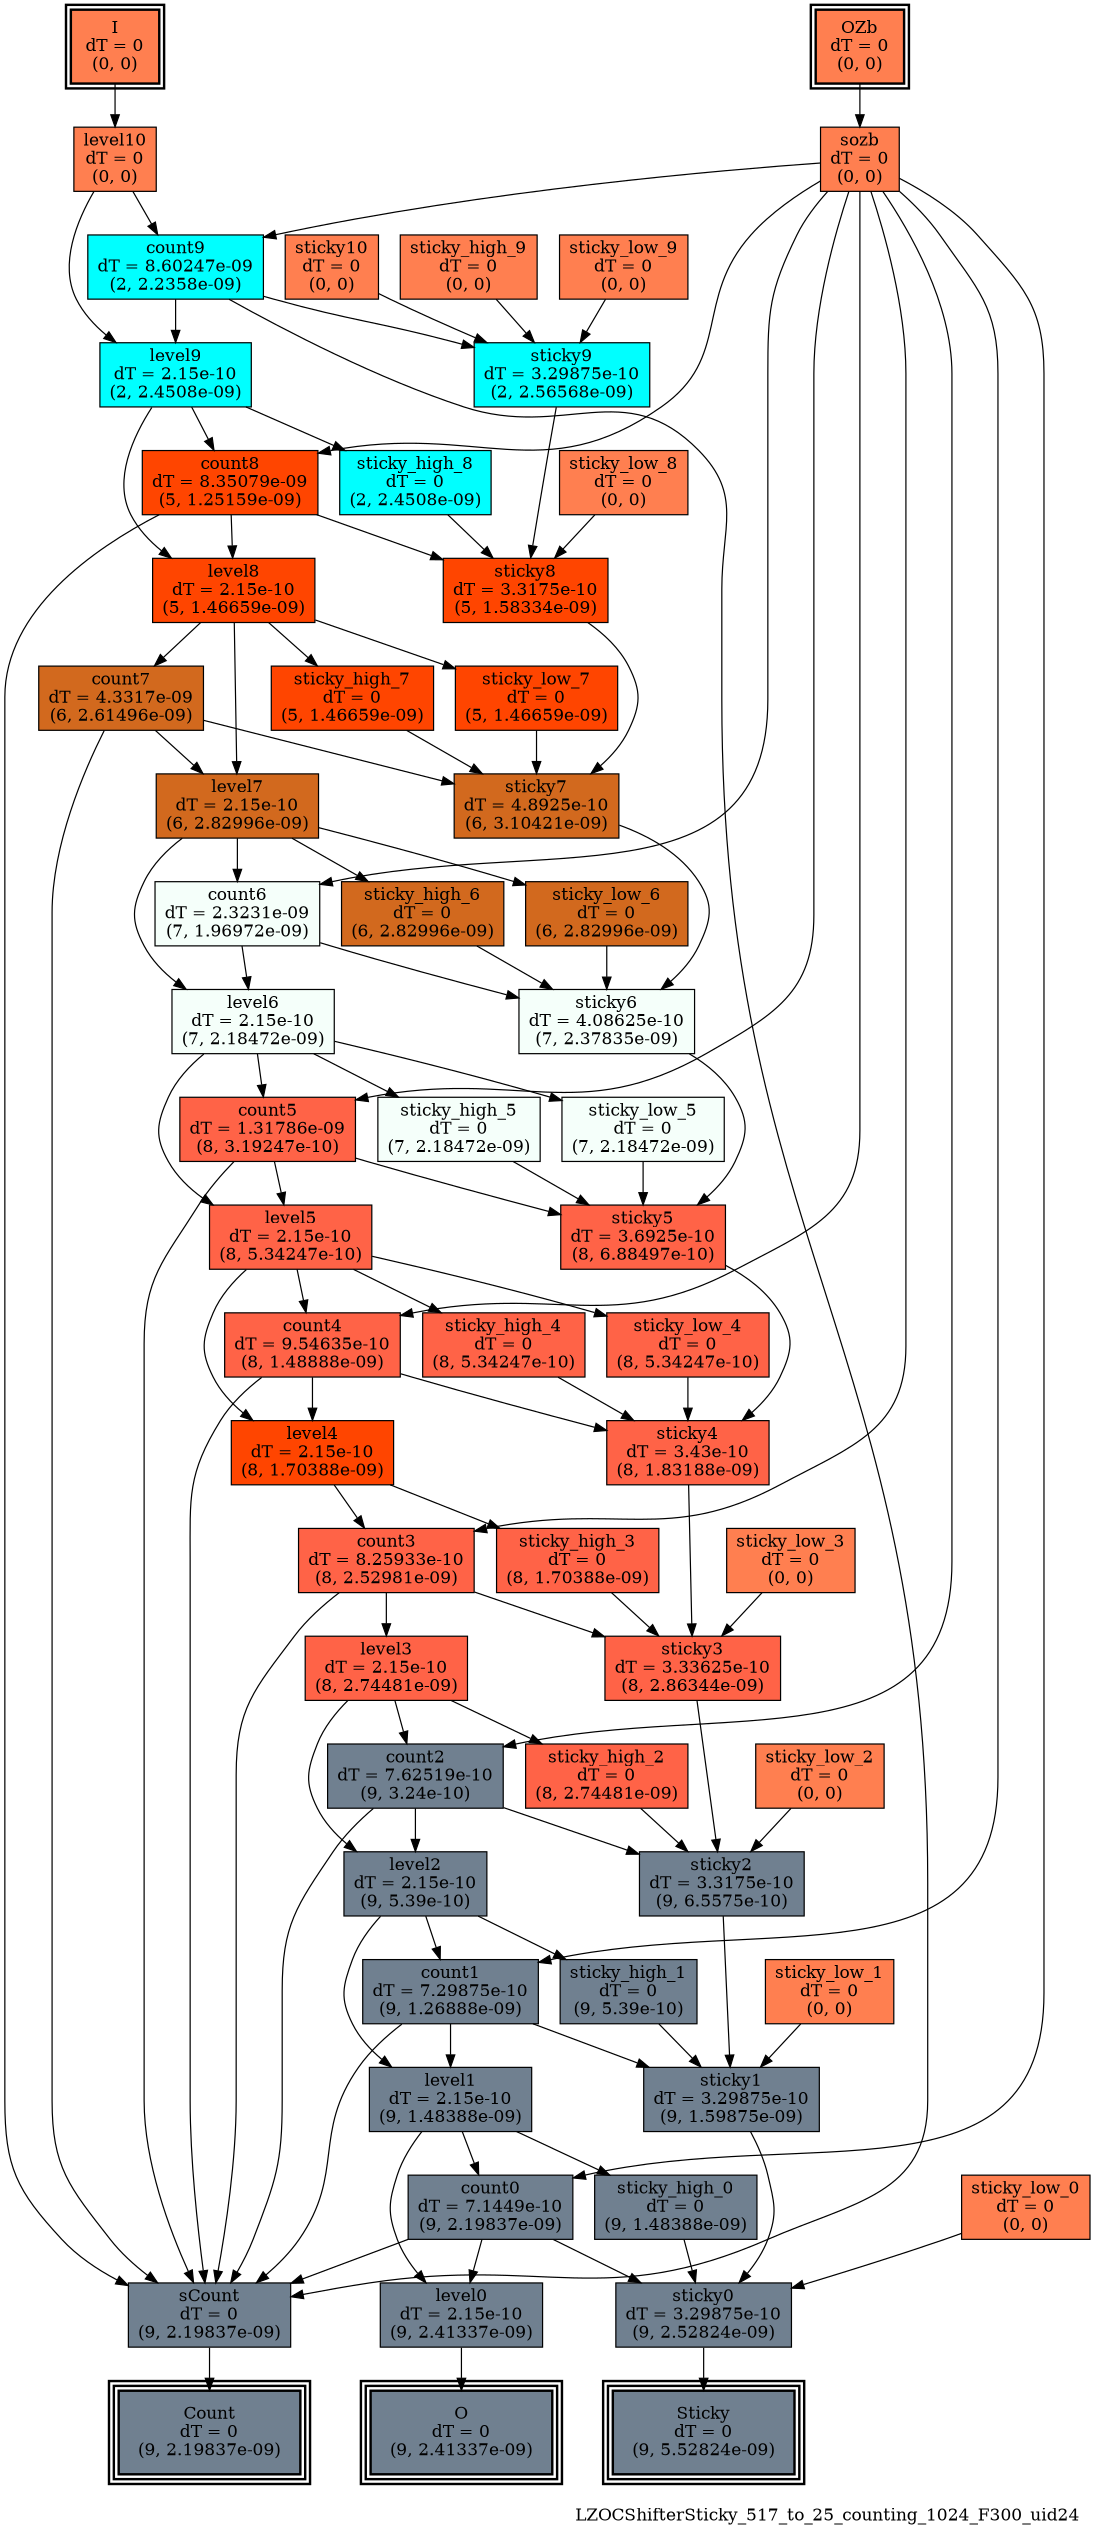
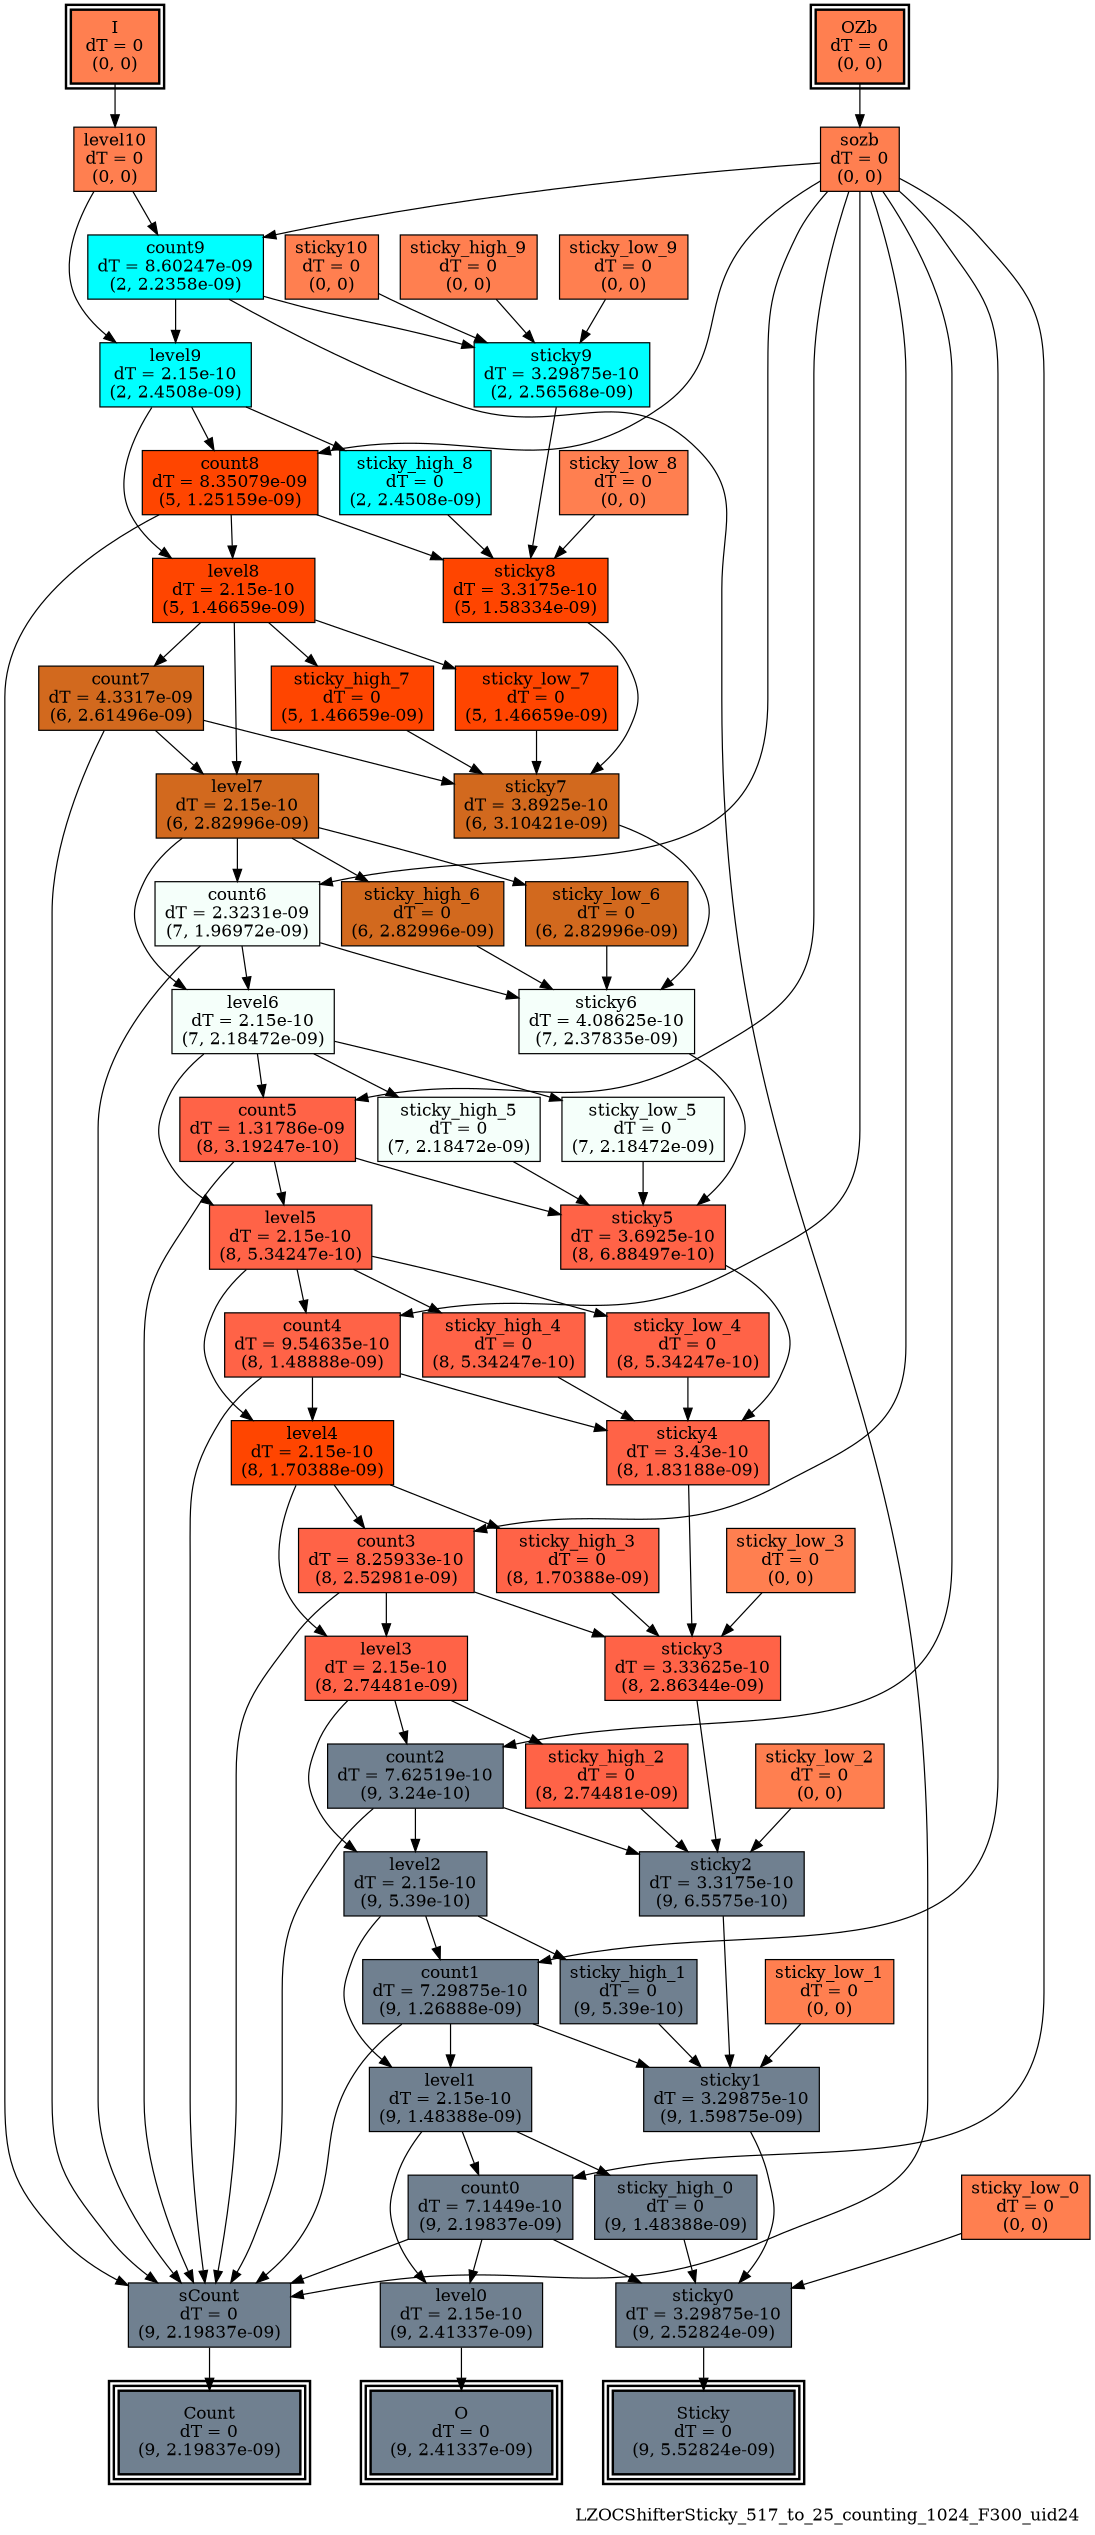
node "sticky7 dT = 4.8925e-10 (6, 3.10421e-09)": label "sticky7 dT = 4.8925e-10 (6, 3.10421e-09)" -> "sticky7 dT = 3.8925e-10 (6, 3.10421e-09)"
edge "level4 dT = 2.15e-10 (8, 1.70388e-09)" -> "level3 dT = 2.15e-10 (8, 2.74481e-09)": added
edge "count6 dT = 2.3231e-09 (7, 1.96972e-09)" -> "sCount dT = 0 (9, 2.19837e-09)": added
